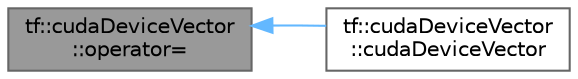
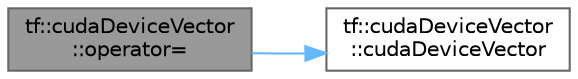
edge "tf::cudaDeviceVector ::cudaDeviceVector" -> "tf::cudaDeviceVector ::operator=": reversed
